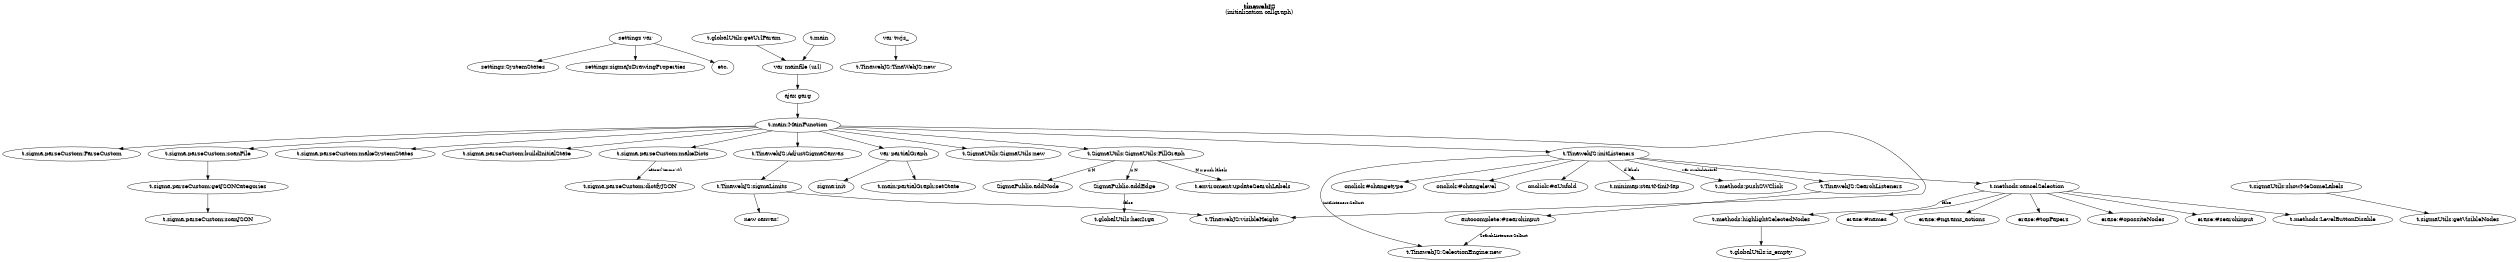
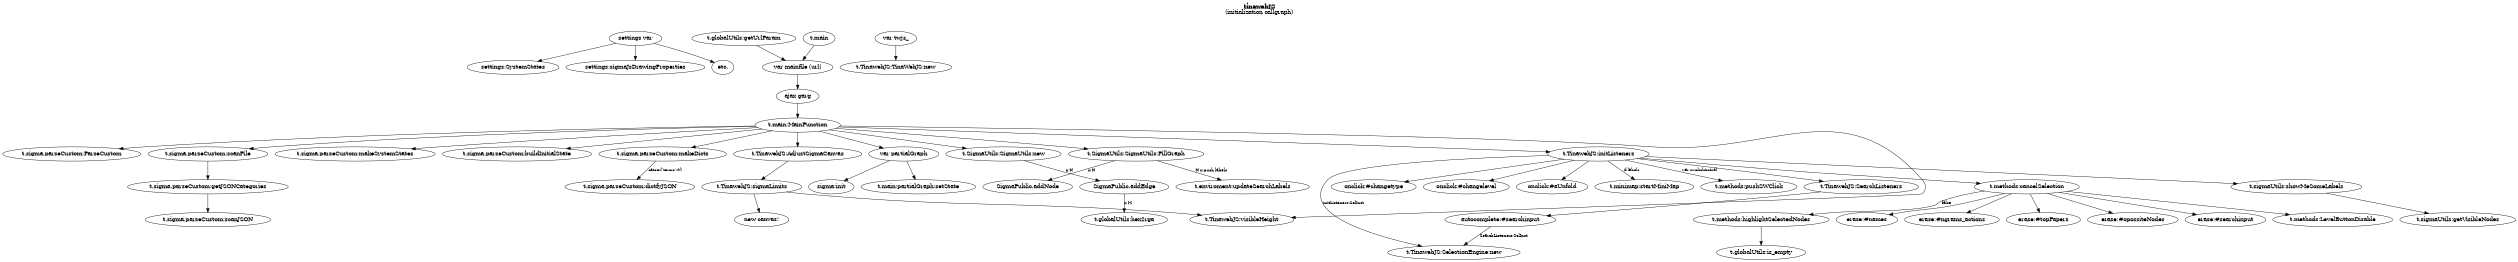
edge "t.SigmaUtils:SigmaUtils:FillGraph" -> "SigmaPublic.addEdge": now "t.SigmaUtils:SigmaUtils:new" -> "SigmaPublic.addEdge"
edge "t.TinawebJS:initListeners" -> "t.sigmaUtils:showMeSomeLabels": added
edge "SigmaPublic.addEdge" -> "t.globalUtils:hex2rga": label "false" -> "x M"
